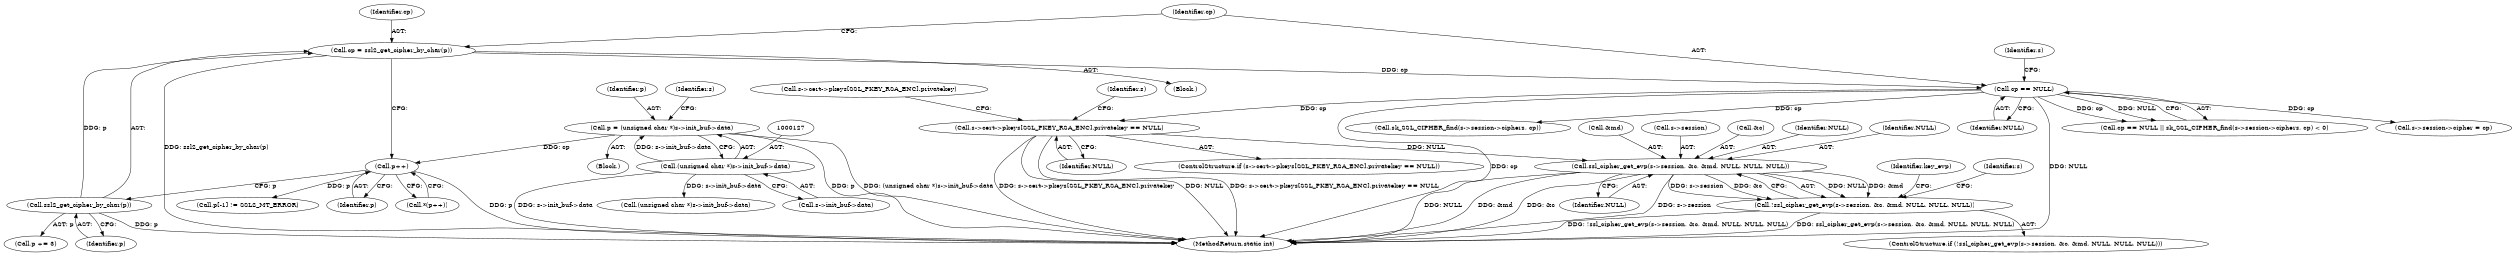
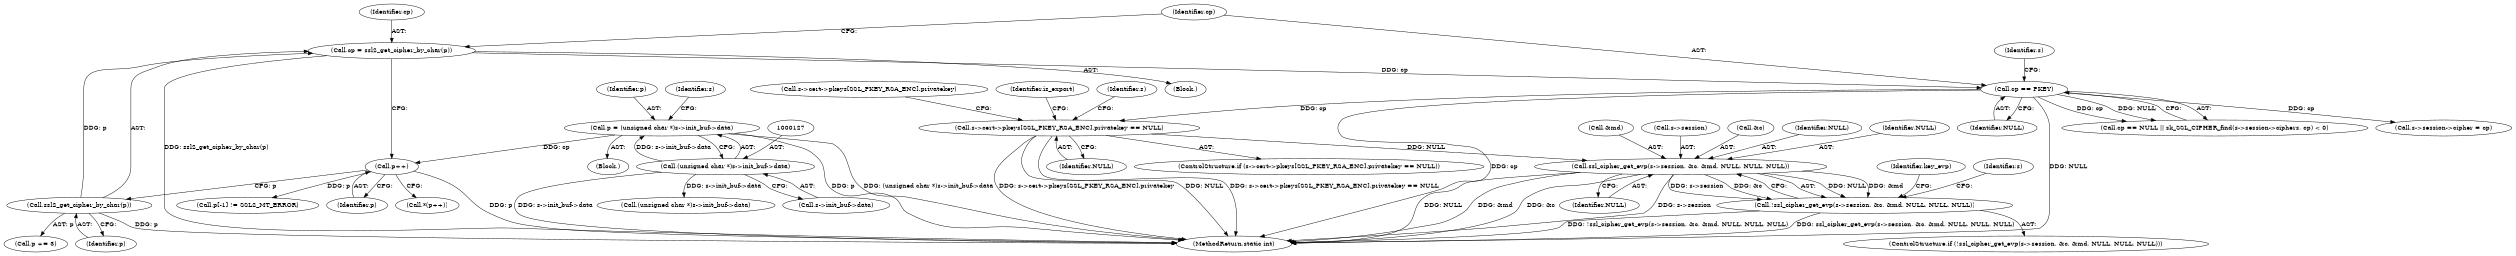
node "(Identifier,is_export)": added
node "(Call,cp == NULL)": label "(Call,cp == NULL)" -> "(Call,cp == PKEY)"
node "(Call,sk_SSL_CIPHER_find(s->session->ciphers, cp))": removed
edge "(Call,*(p++))" -> "(Call,p++)": removed, label "CFG:"
